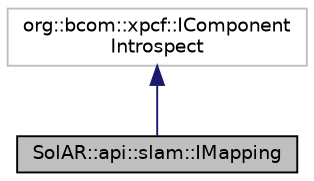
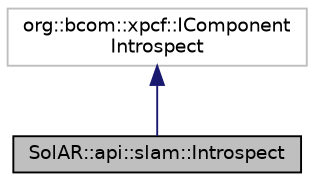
node "SolAR::api::slam::IMapping": label "SolAR::api::slam::IMapping" -> "SolAR::api::slam::Introspect"
